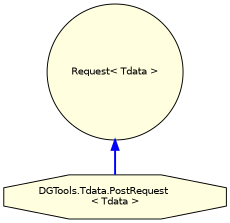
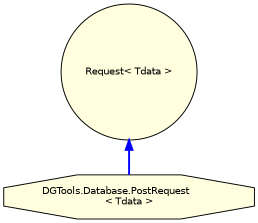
node "DGTools.Tdata.PostRequest < Tdata >": label "DGTools.Tdata.PostRequest < Tdata >" -> "DGTools.Database.PostRequest < Tdata >"
